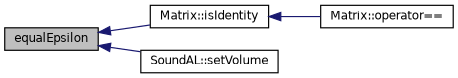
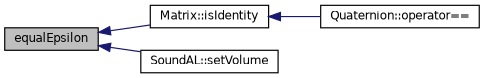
node "Matrix::operator==": label "Matrix::operator==" -> "Quaternion::operator=="
